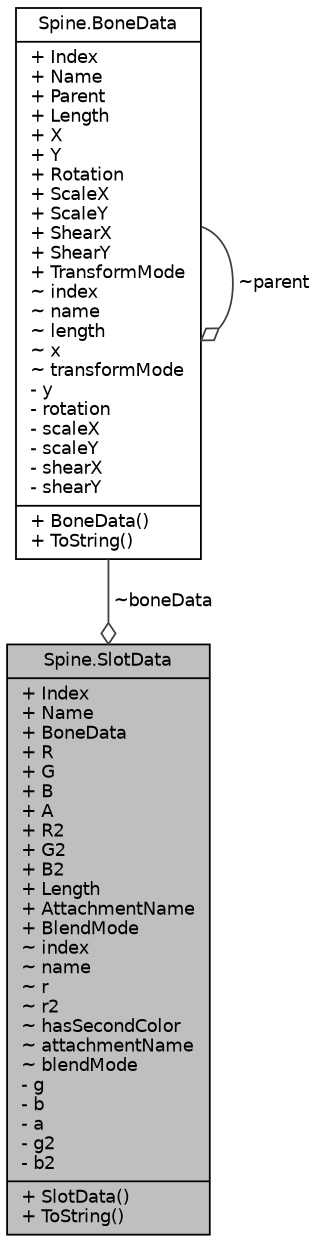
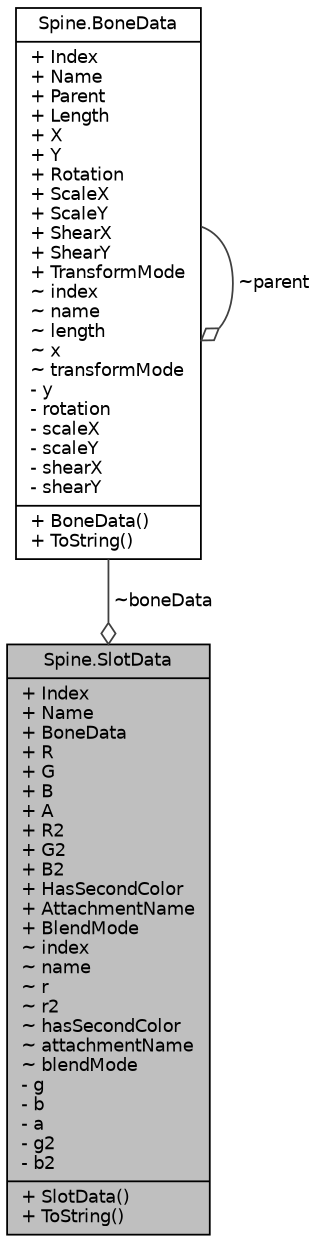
node "Spine.SlotData": text "+ Length" -> "+ HasSecondColor"
